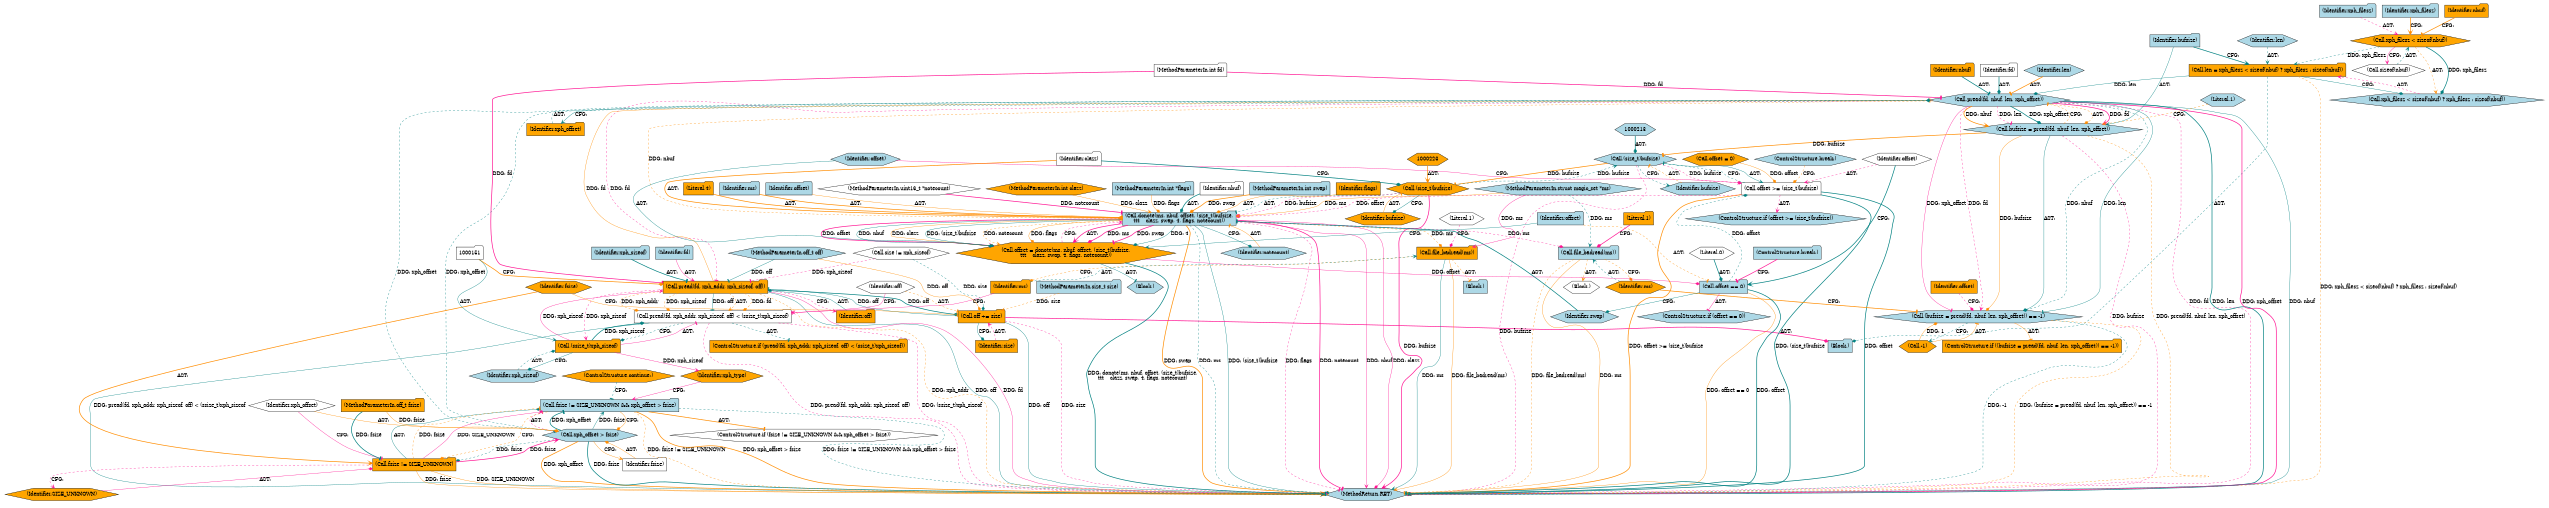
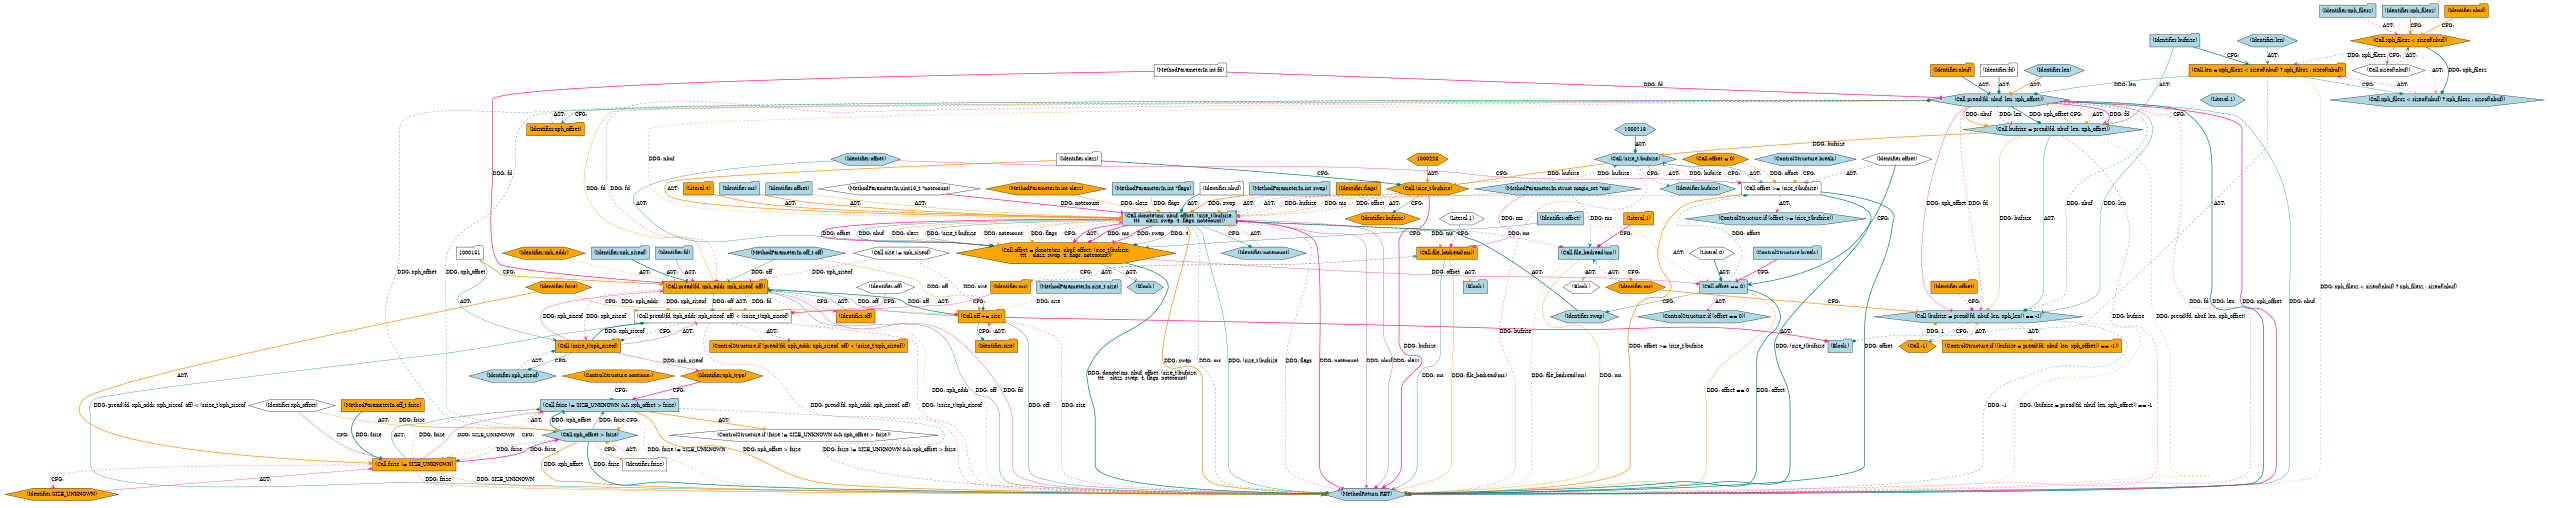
node "(Identifier,xph_addr)": added
node "(Call,(bufsize = pread(fd, nbuf, len, xph_offset)) == -1)": label "(Call,(bufsize = pread(fd, nbuf, len, xph_offset)) == -1)" -> "(Call,(bufsize = pread(fd, nbuf, len, xph_len)) == -1)"
edge "(Identifier,xph_type)" -> "(Call,fsize != SIZE_UNKNOWN && xph_offset > fsize)": style solid -> bold
